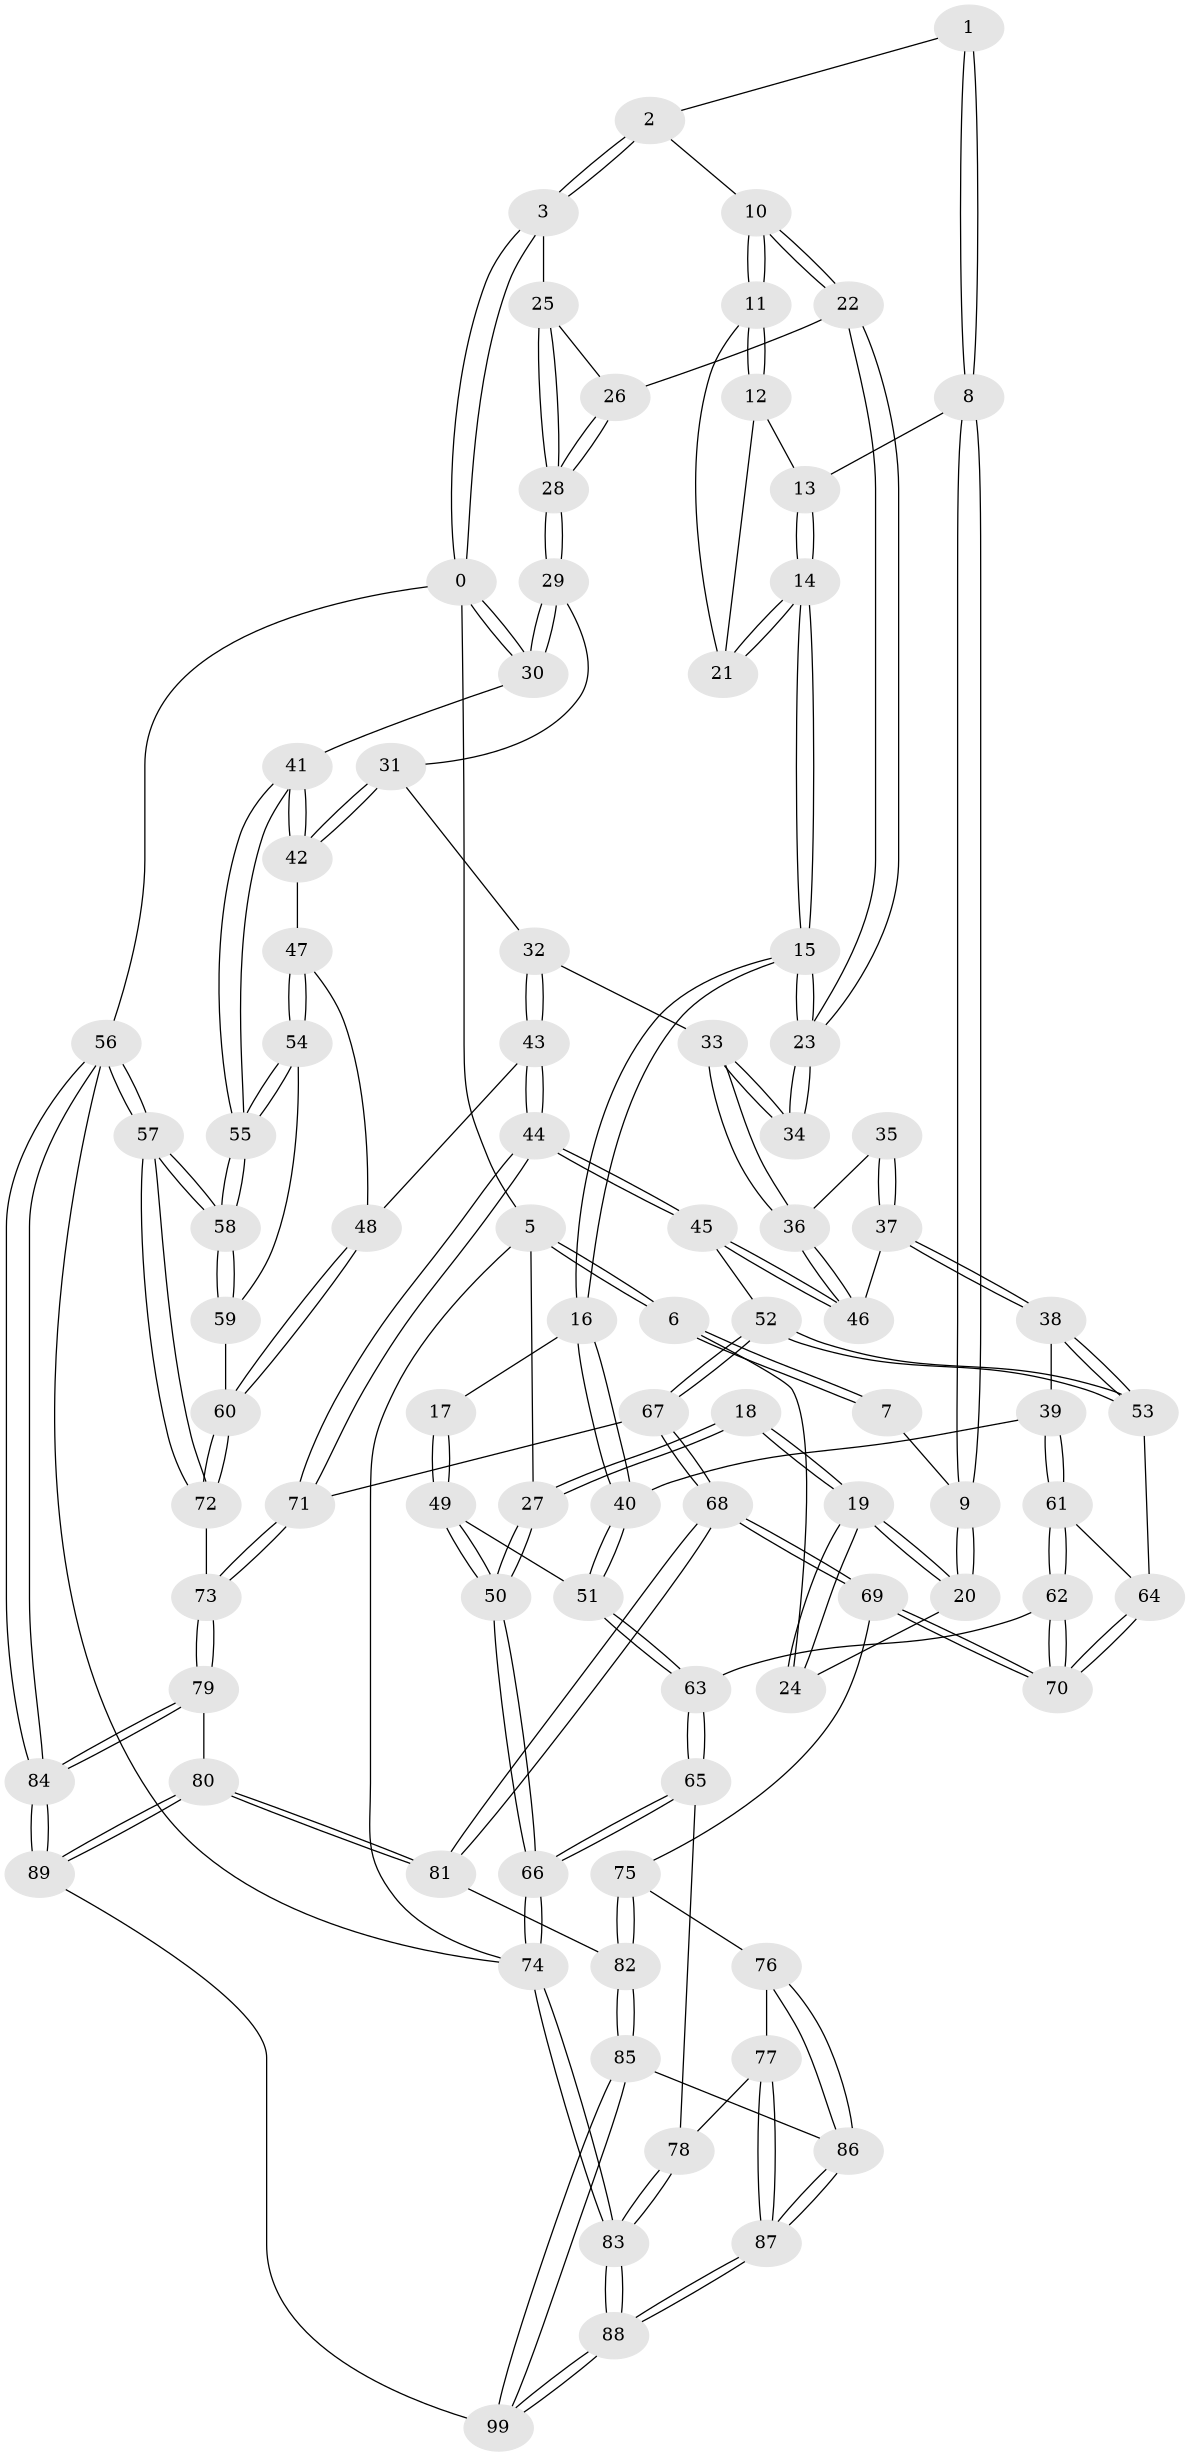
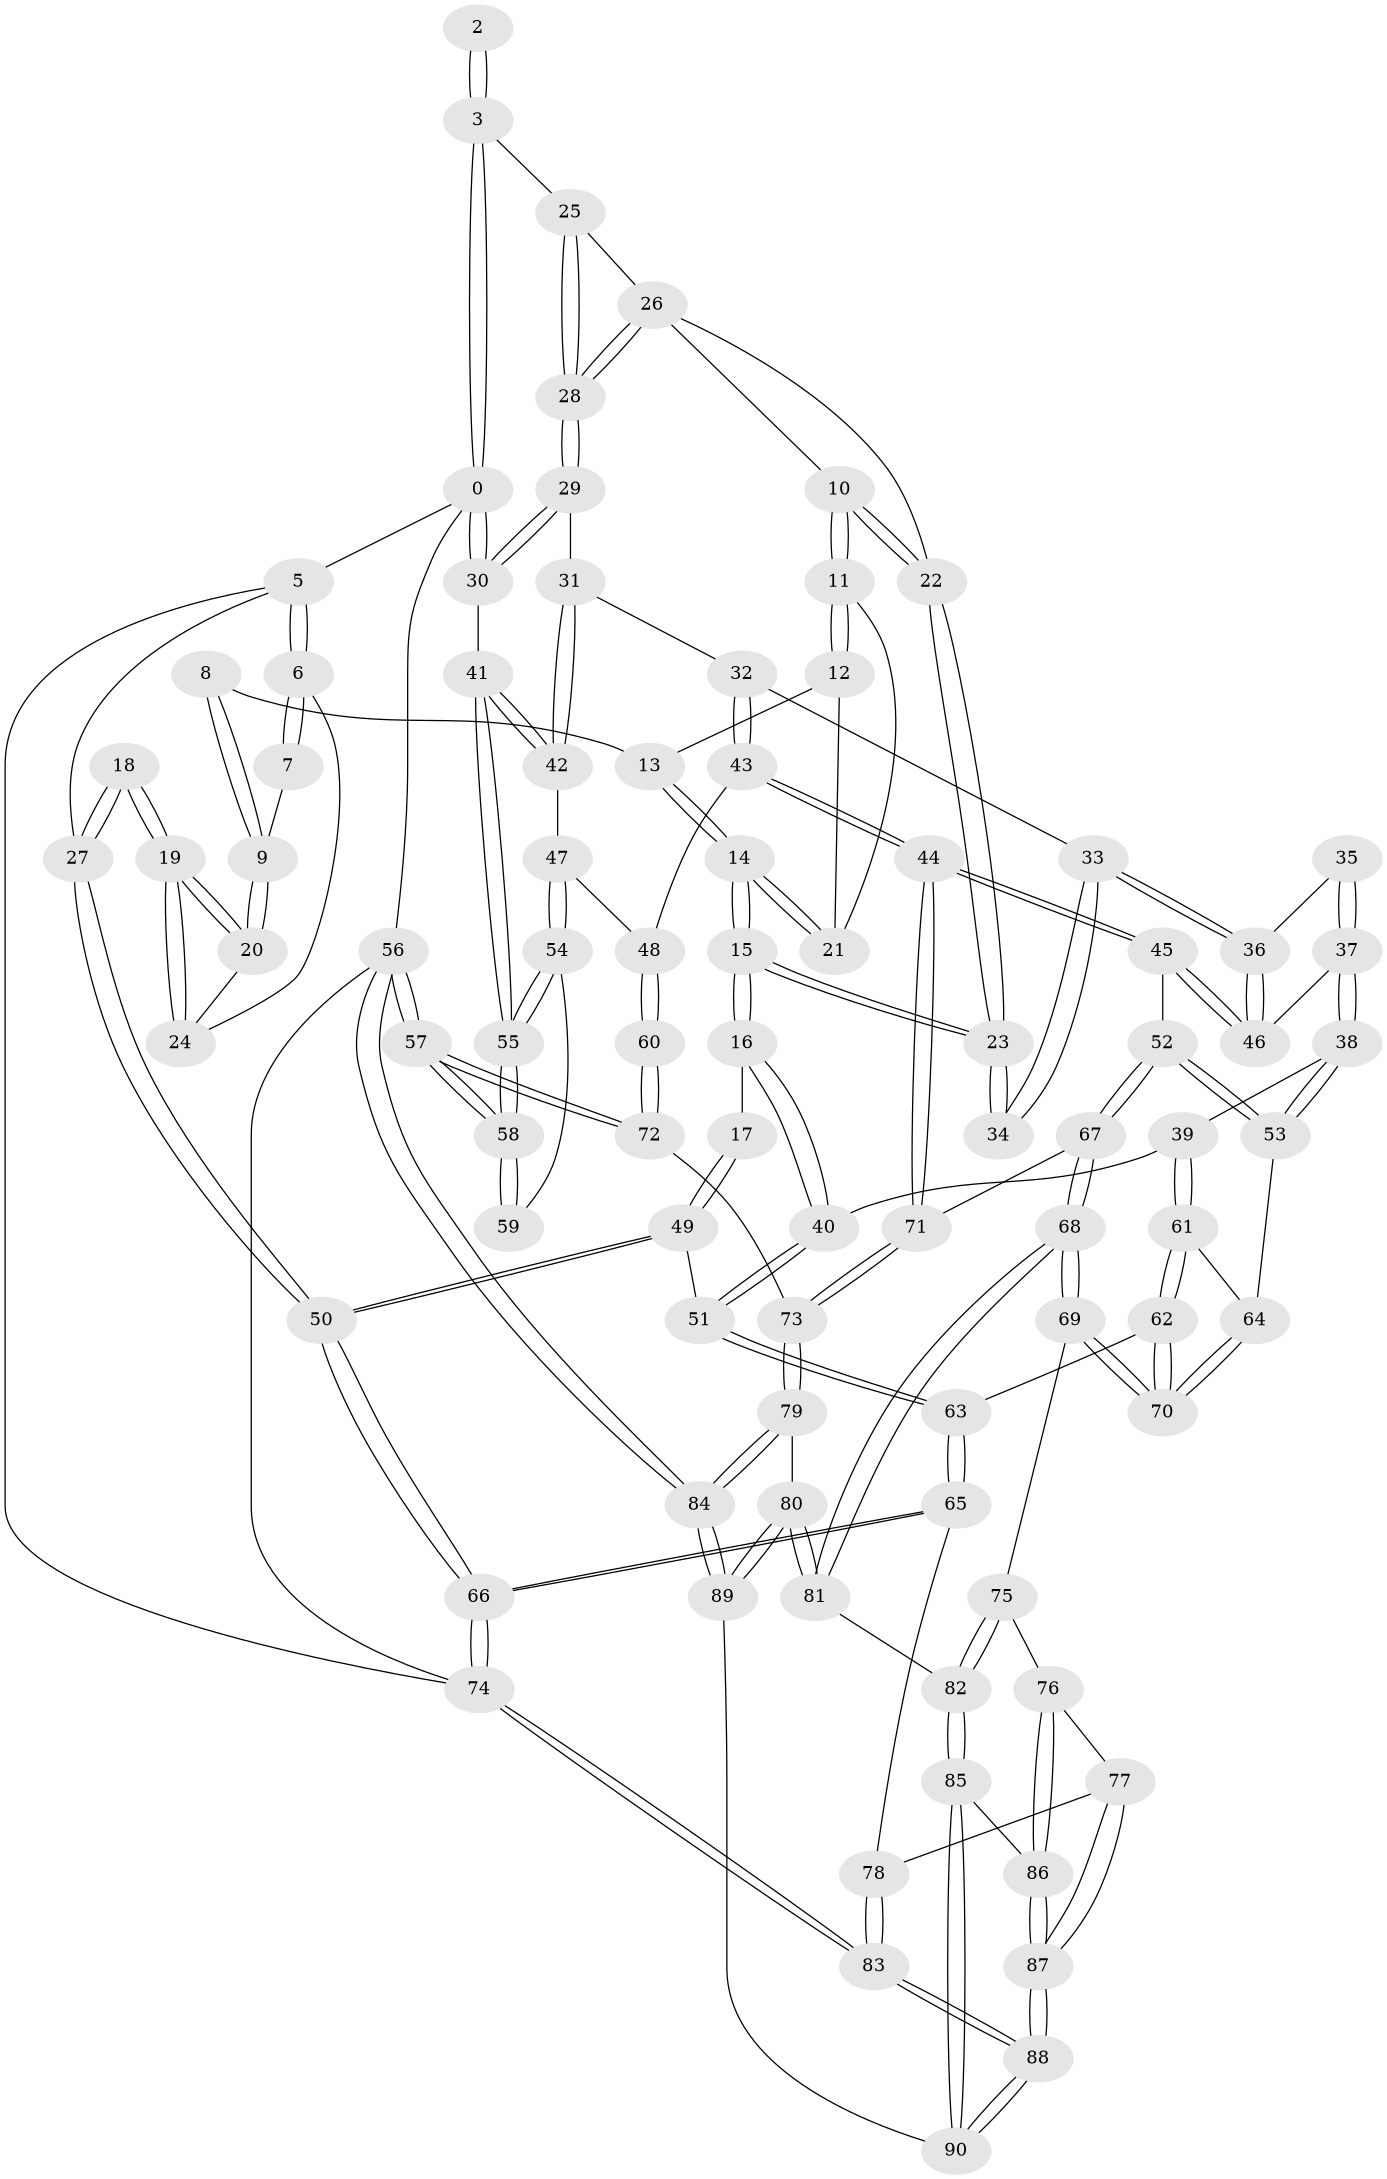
node "1": removed
edge "2" -- "10": now "26" -- "10"
edge "59" -- "60": removed
node "99": label "99" -> "90"
